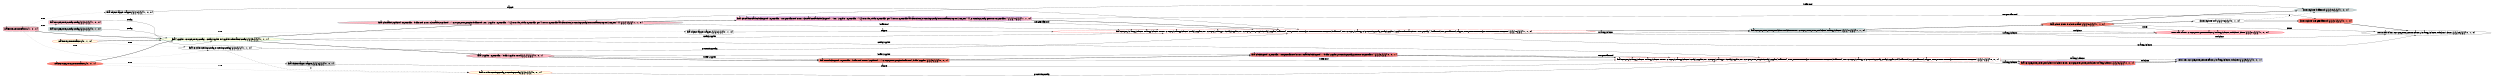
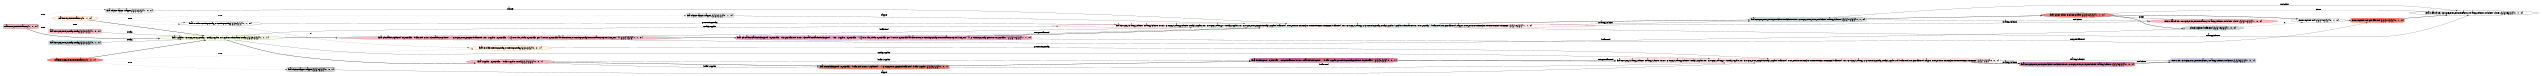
edge "closer.register(null)@@@19@@@['0', '1', '0']" -> "closer.register(bufferPool)@@@19@@@['1', '0', '0']": reversed
